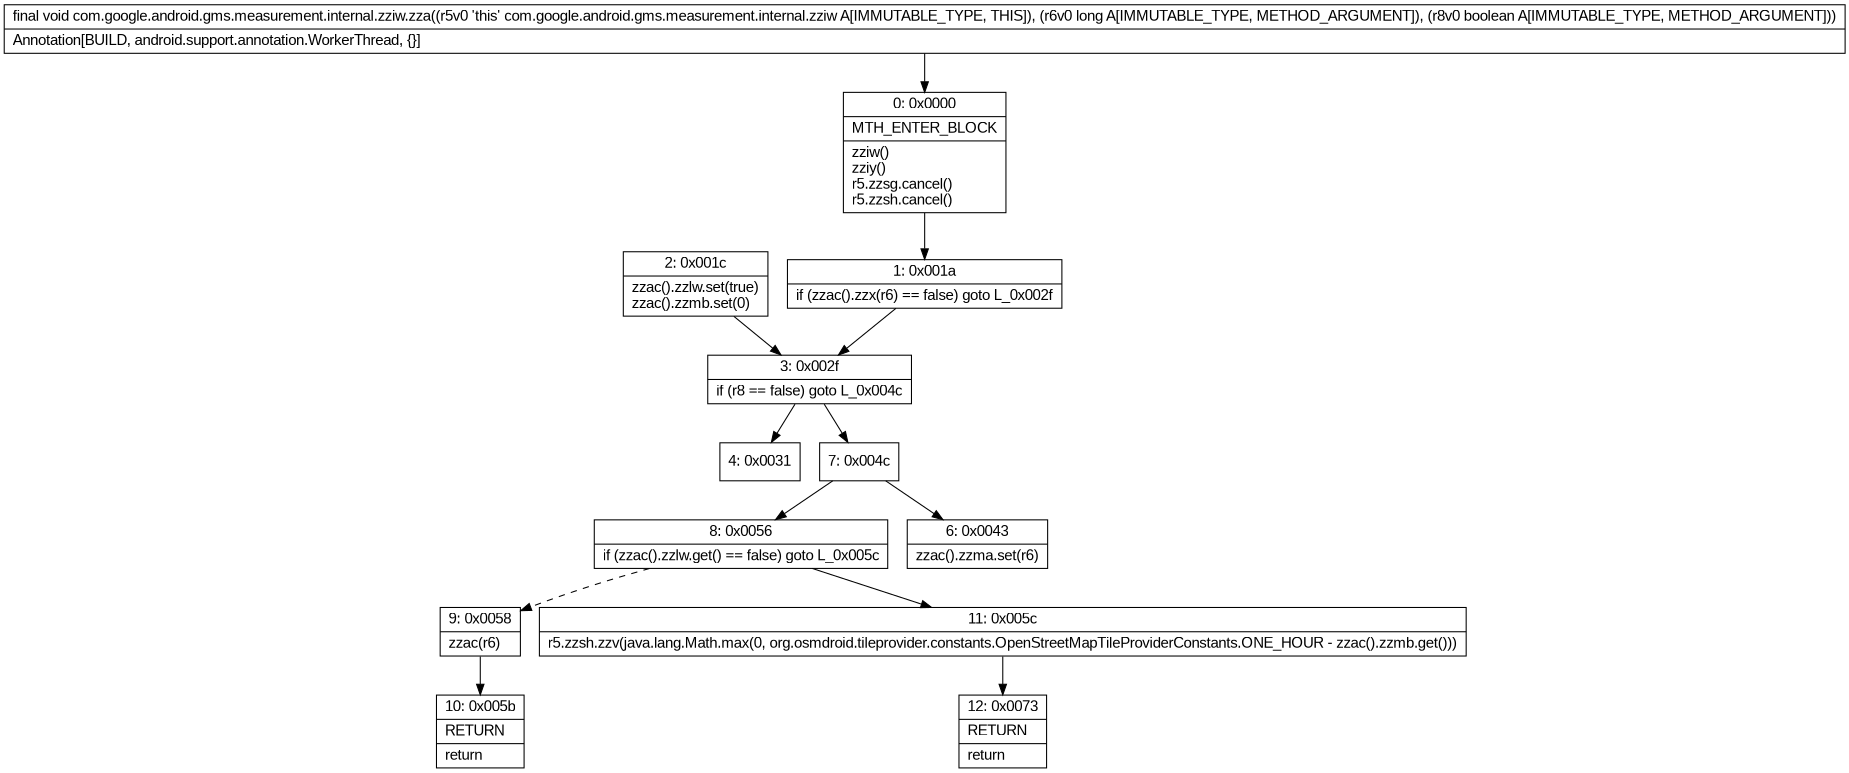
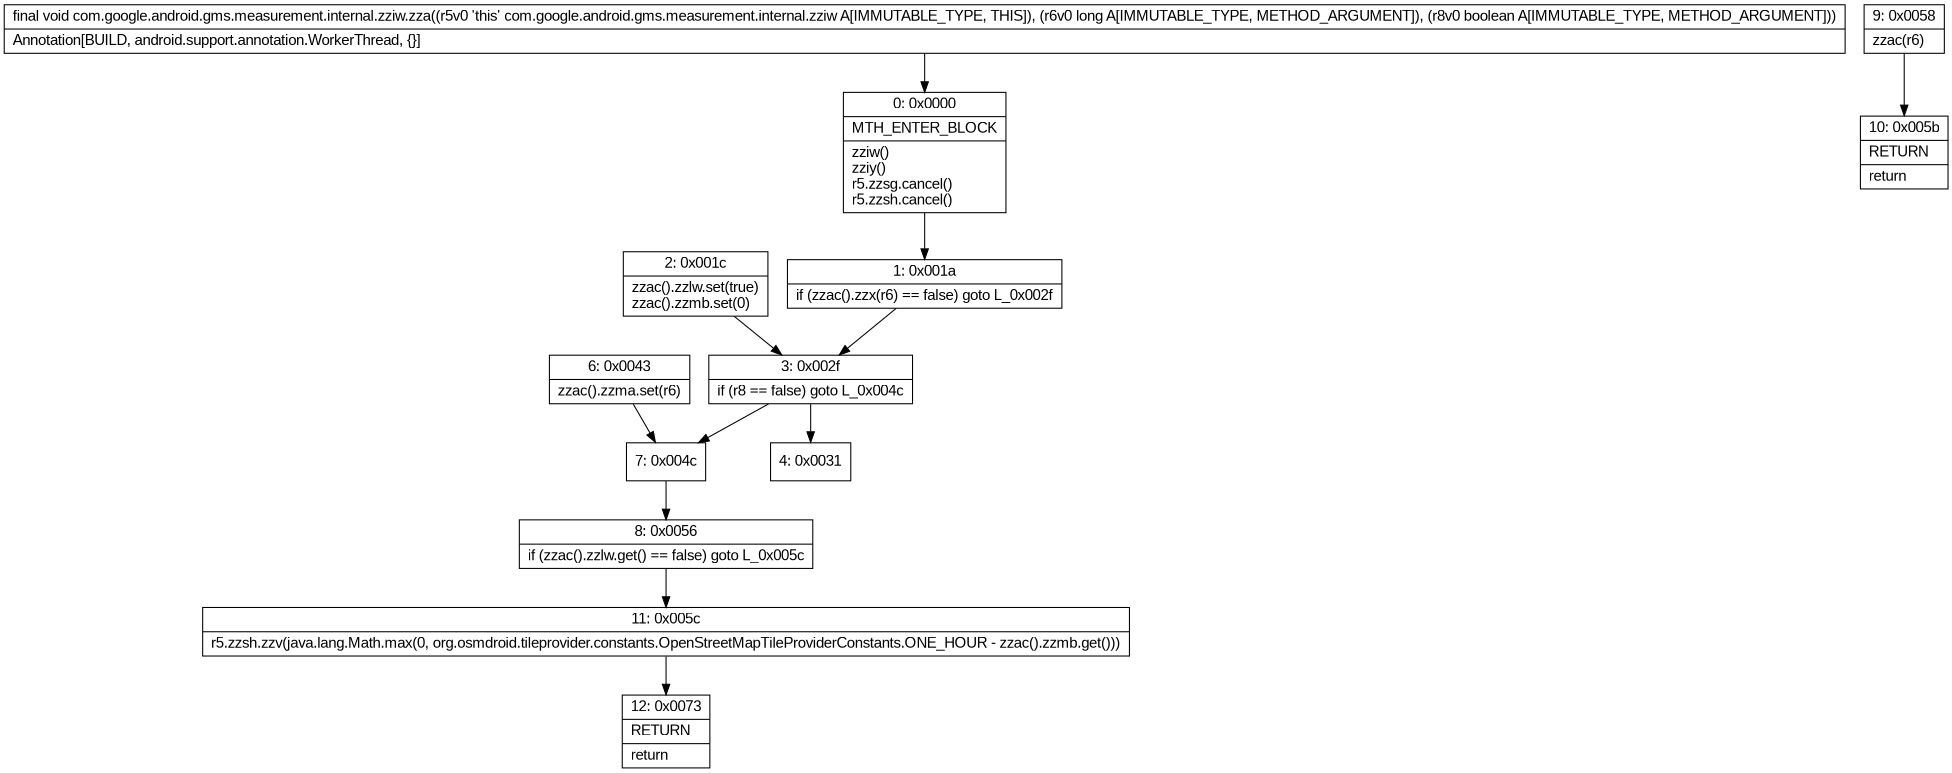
edge "7: 0x004c" -> "6: 0x0043": reversed
edge "8: 0x0056" -> "9: 0x0058": removed
